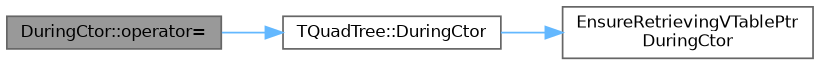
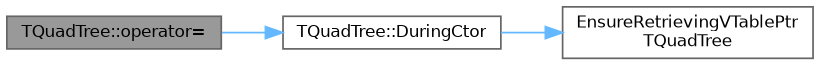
node "DuringCtor::operator=": label "DuringCtor::operator=" -> "TQuadTree::operator="
node "EnsureRetrievingVTablePtr DuringCtor": label "EnsureRetrievingVTablePtr DuringCtor" -> "EnsureRetrievingVTablePtr TQuadTree"
